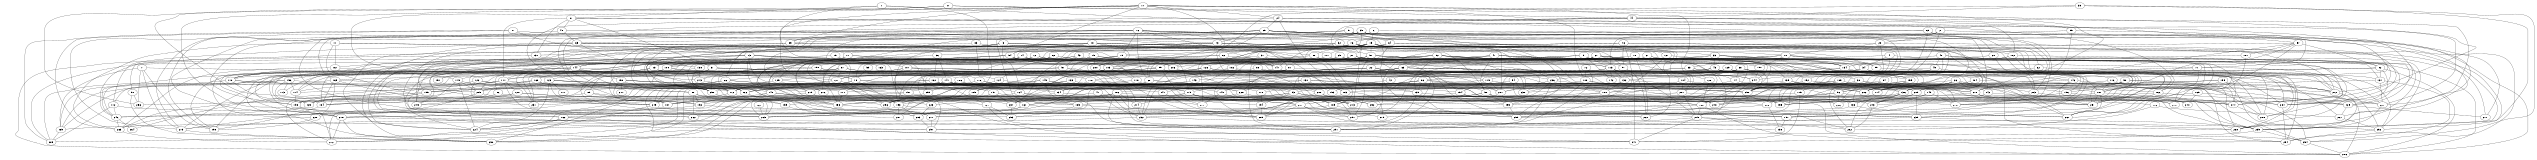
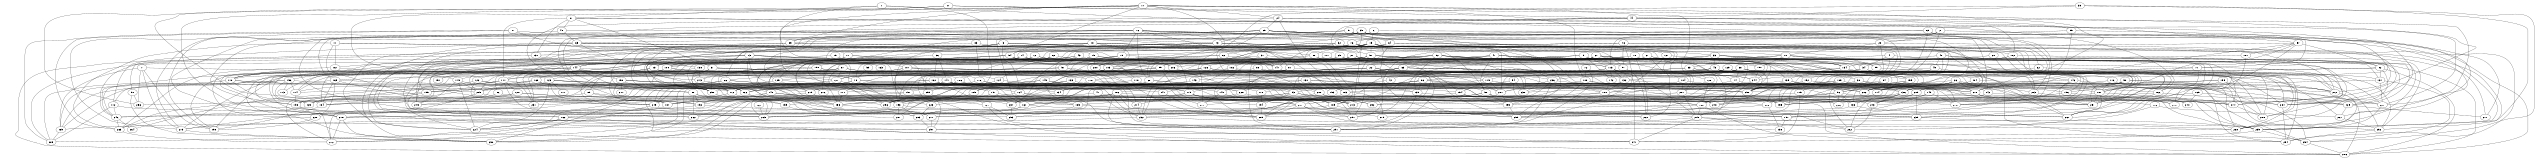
edge "234" -- "211": now "129" -- "211"
